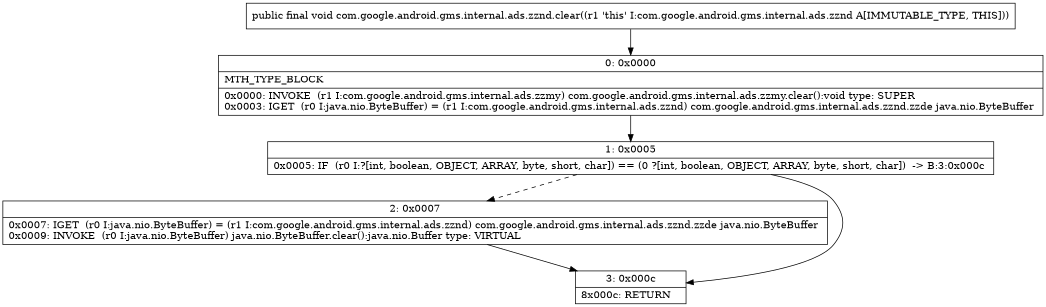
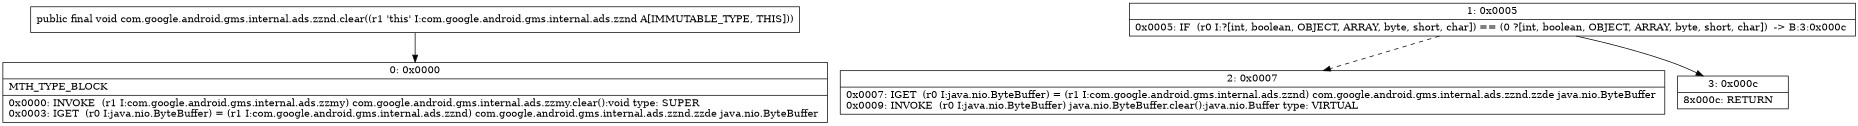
edge "0: 0x0000" -> "1: 0x0005": removed
edge "2: 0x0007" -> "3: 0x000c": removed
